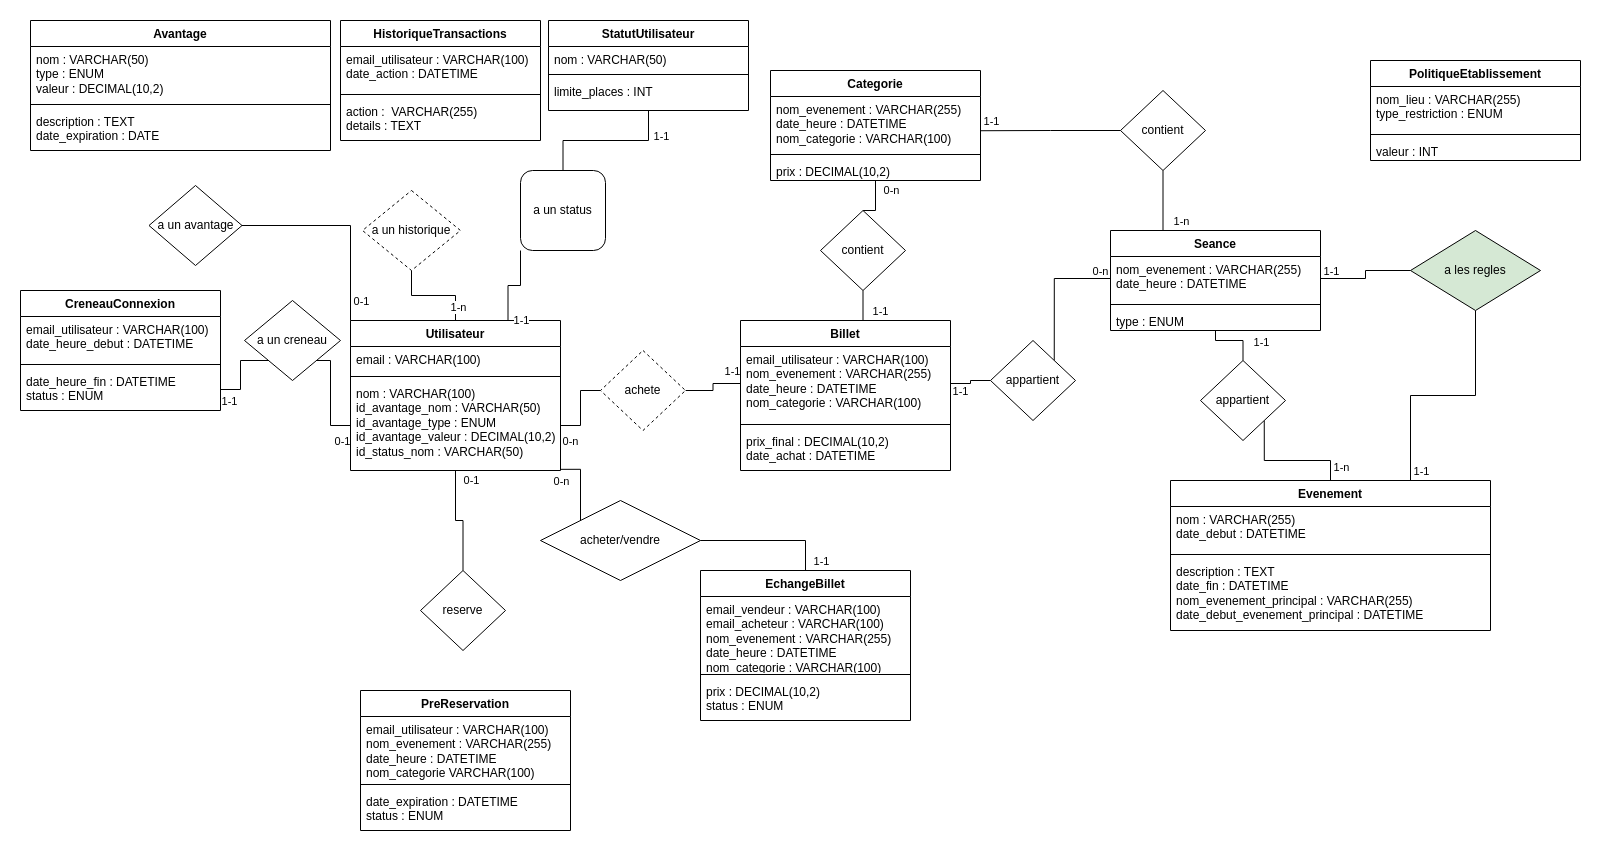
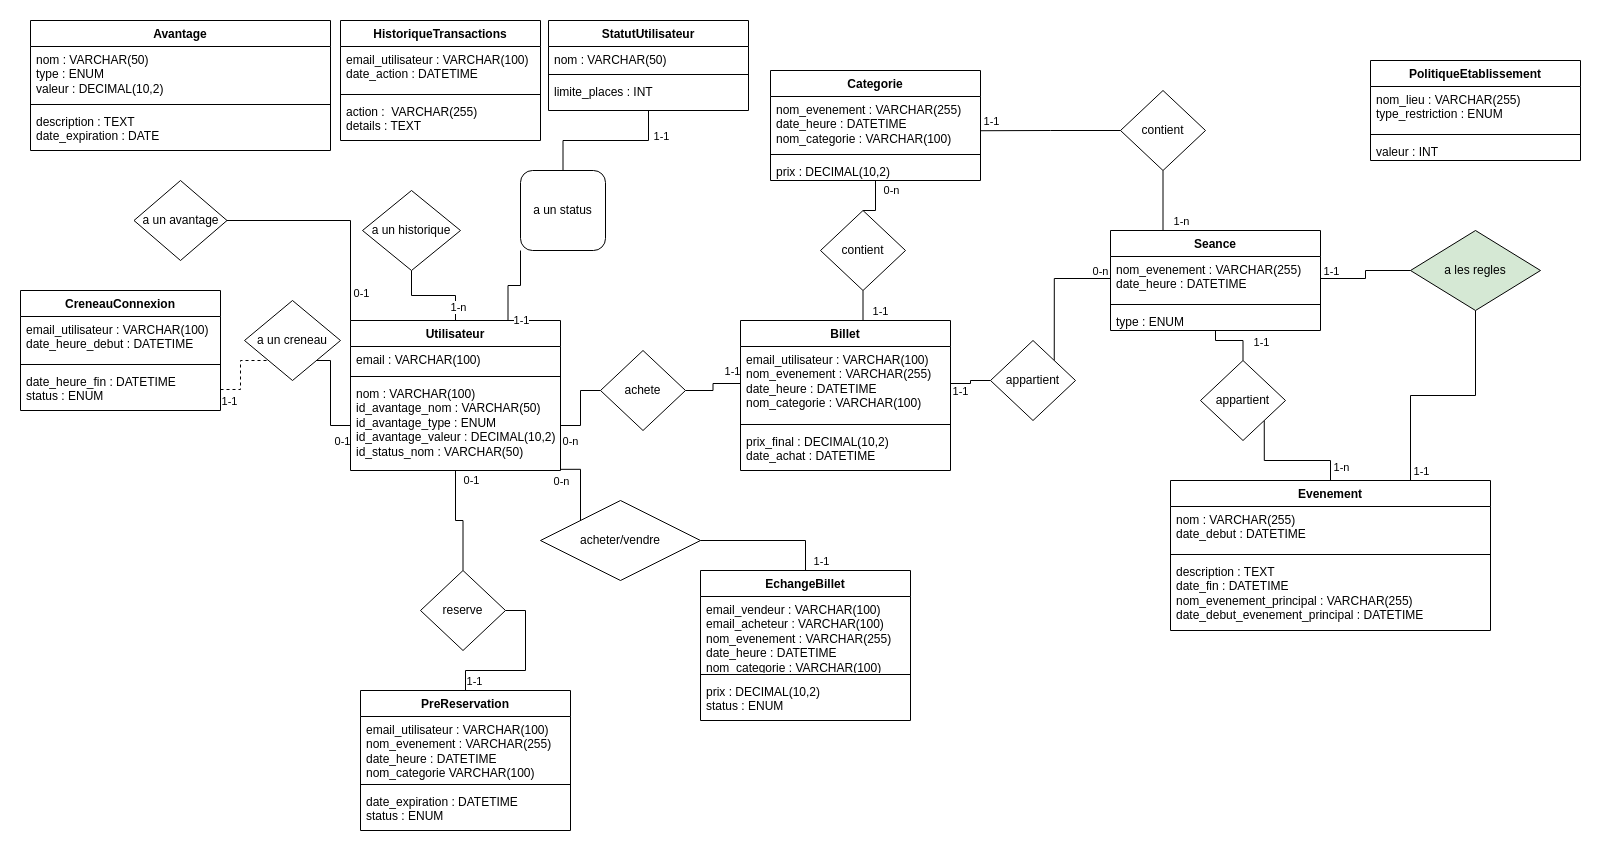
node "a un avantage": moved (196, 226) -> (181, 221)
node "a un historique": style dashed -> solid
edge "a un creneau" -- "date_heure_fin : DATETIME status : ENUM": style solid -> dashed
node "achete": style dashed -> solid
edge "reserve" -- "PreReservation": added, label "1-1"
